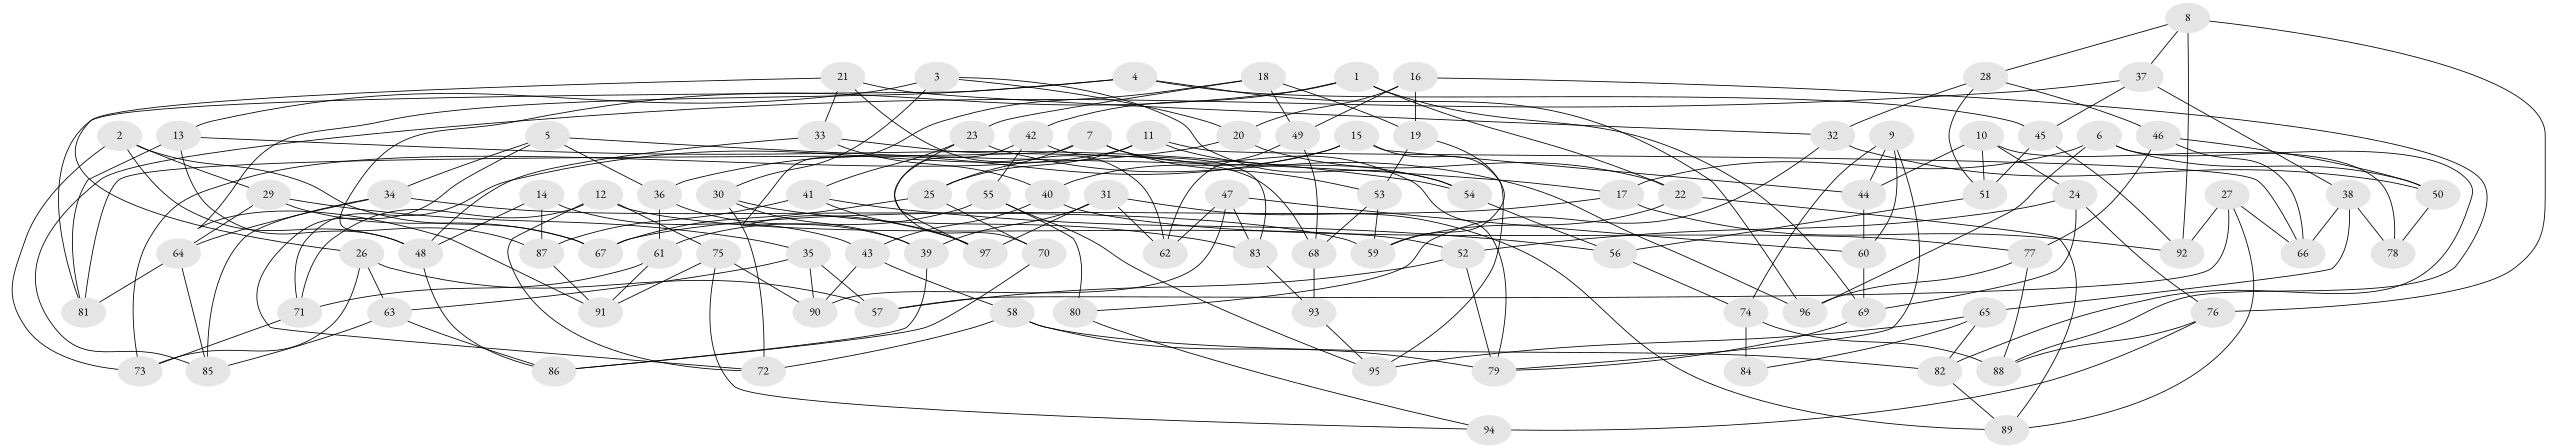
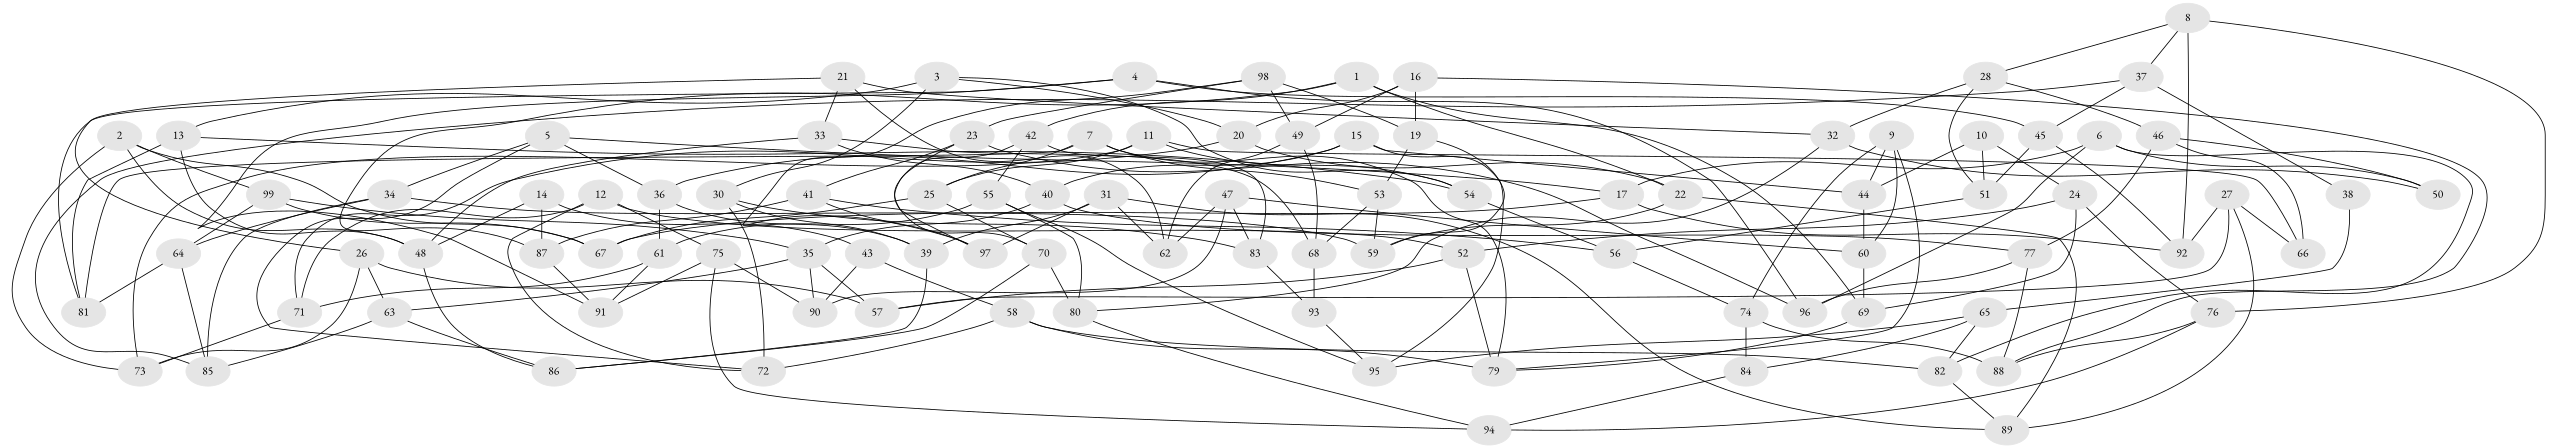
node "18": label "18" -> "98"
node "29": label "29" -> "99"
edge "40" -- "43": now "40" -- "35"
edge "38" -- "66": removed
node "78": removed
edge "70" -- "80": added
edge "84" -- "94": added
